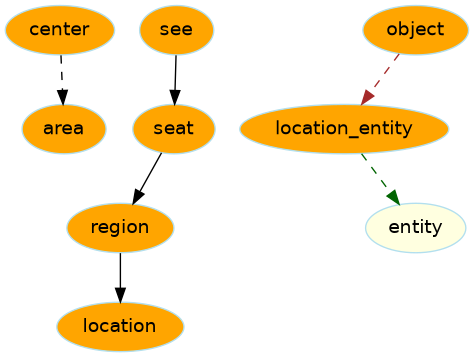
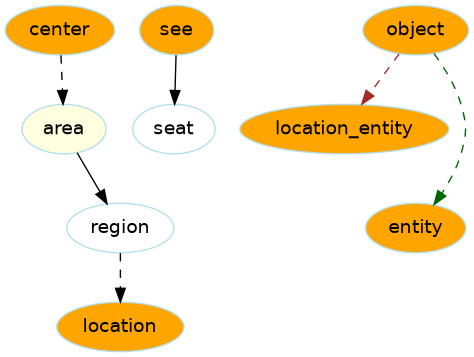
node "area": fillcolor orange -> lightyellow
node "seat": fillcolor orange -> white
edge "seat" -> "region": now "area" -> "region"
edge "location_entity" -> "entity": now "object" -> "entity"
node "region": fillcolor orange -> white
node "entity": fillcolor lightyellow -> orange
edge "region" -> "location": style solid -> dashed
